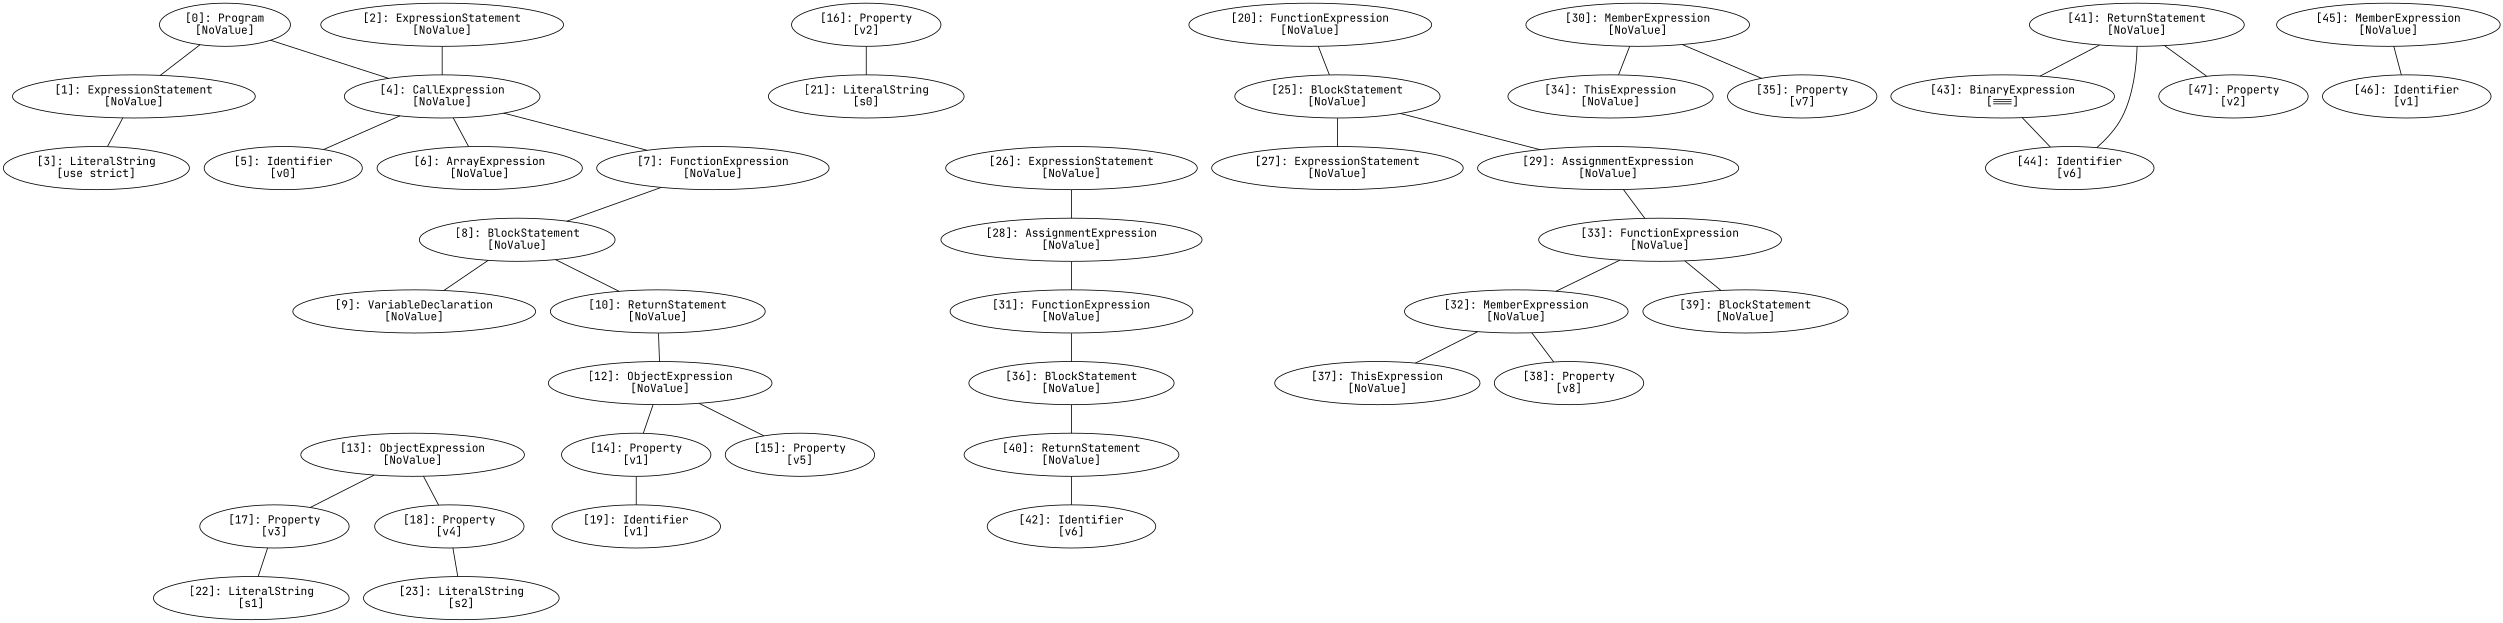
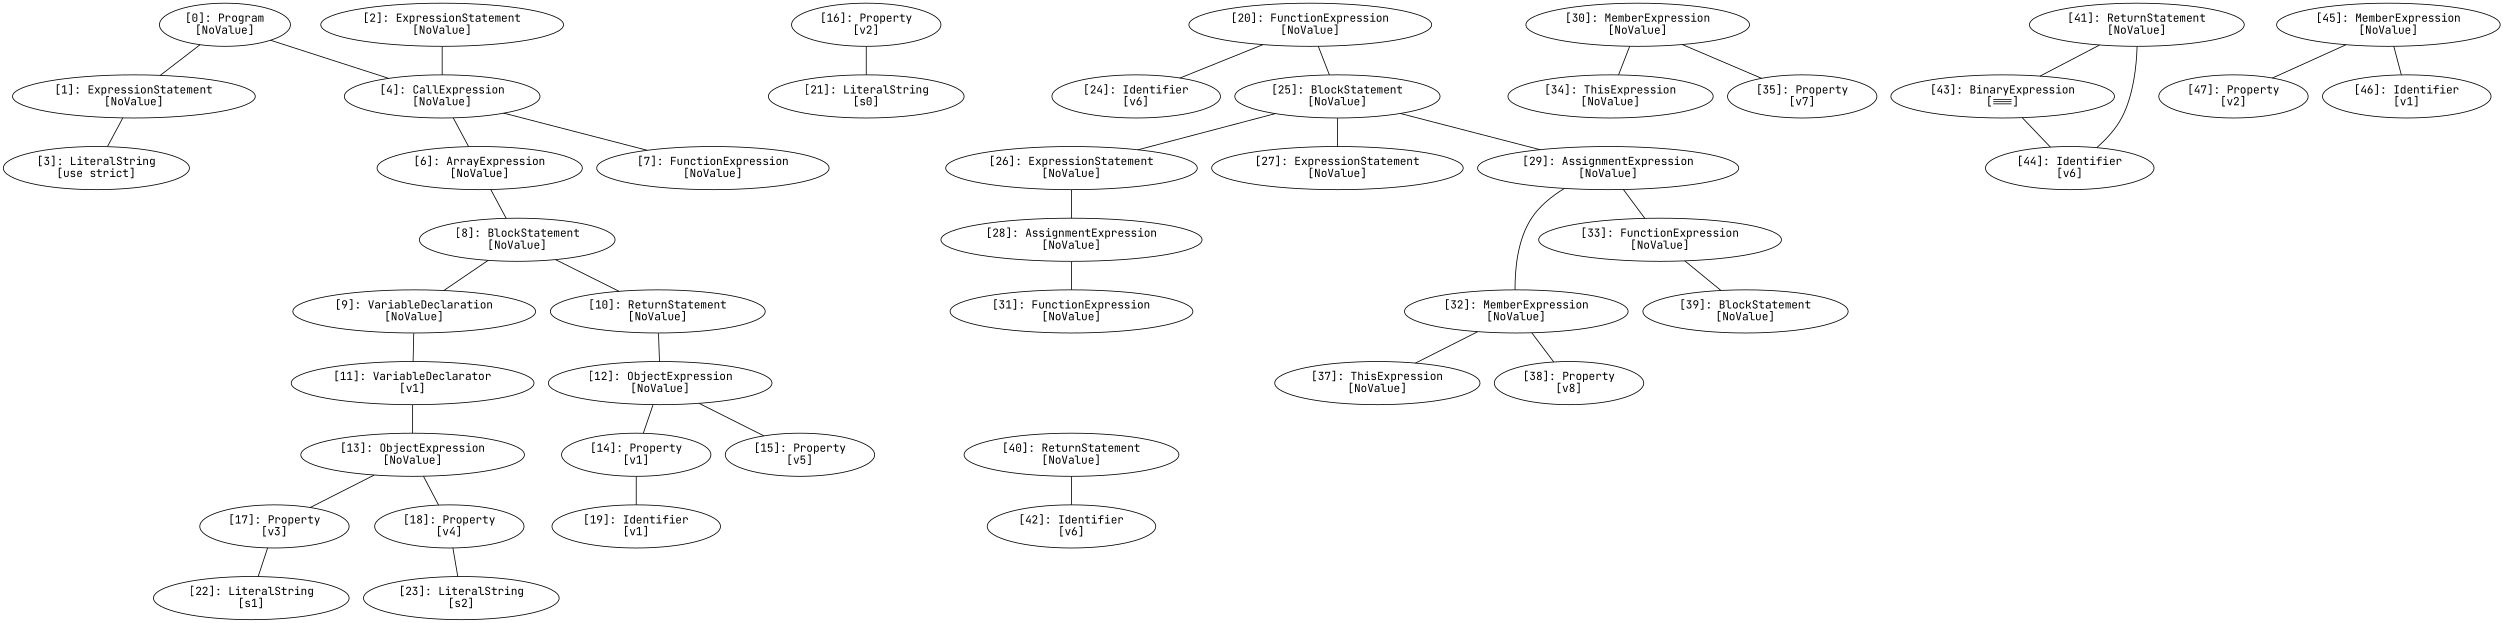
edge "[41]: ReturnStatement [NoValue]" -- "[47]: Property [v2]": now "[45]: MemberExpression [NoValue]" -- "[47]: Property [v2]"
node "[24]: Identifier [v6]": added
edge "[25]: BlockStatement [NoValue]" -- "[26]: ExpressionStatement [NoValue]": added
node "[5]: Identifier [v0]": removed
edge "[7]: FunctionExpression [NoValue]" -- "[8]: BlockStatement [NoValue]": now "[6]: ArrayExpression [NoValue]" -- "[8]: BlockStatement [NoValue]"
edge "[33]: FunctionExpression [NoValue]" -- "[32]: MemberExpression [NoValue]": now "[29]: AssignmentExpression [NoValue]" -- "[32]: MemberExpression [NoValue]"
node "[11]: VariableDeclarator [v1]": added
node "[36]: BlockStatement [NoValue]": removed
